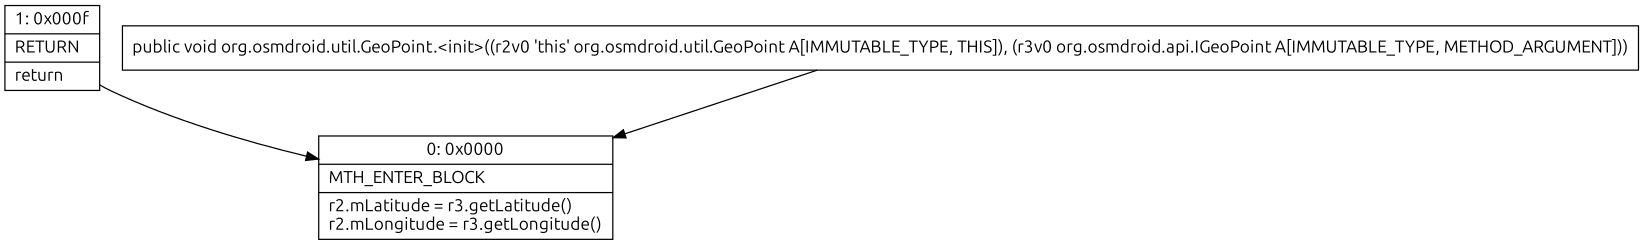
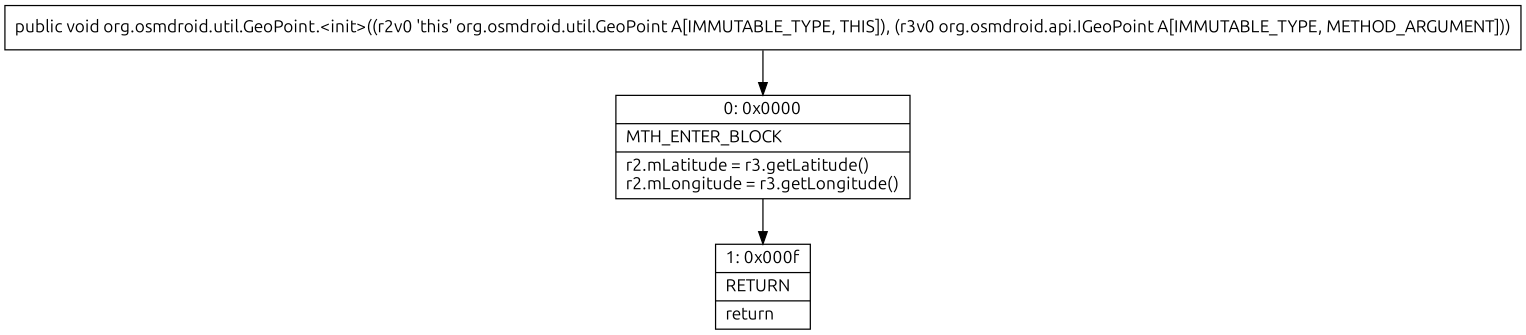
edge "1: 0x000f" -> "0: 0x0000": reversed
